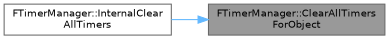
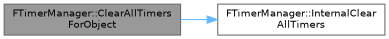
edge "FTimerManager::InternalClear AllTimers" -> "FTimerManager::ClearAllTimers ForObject": reversed
